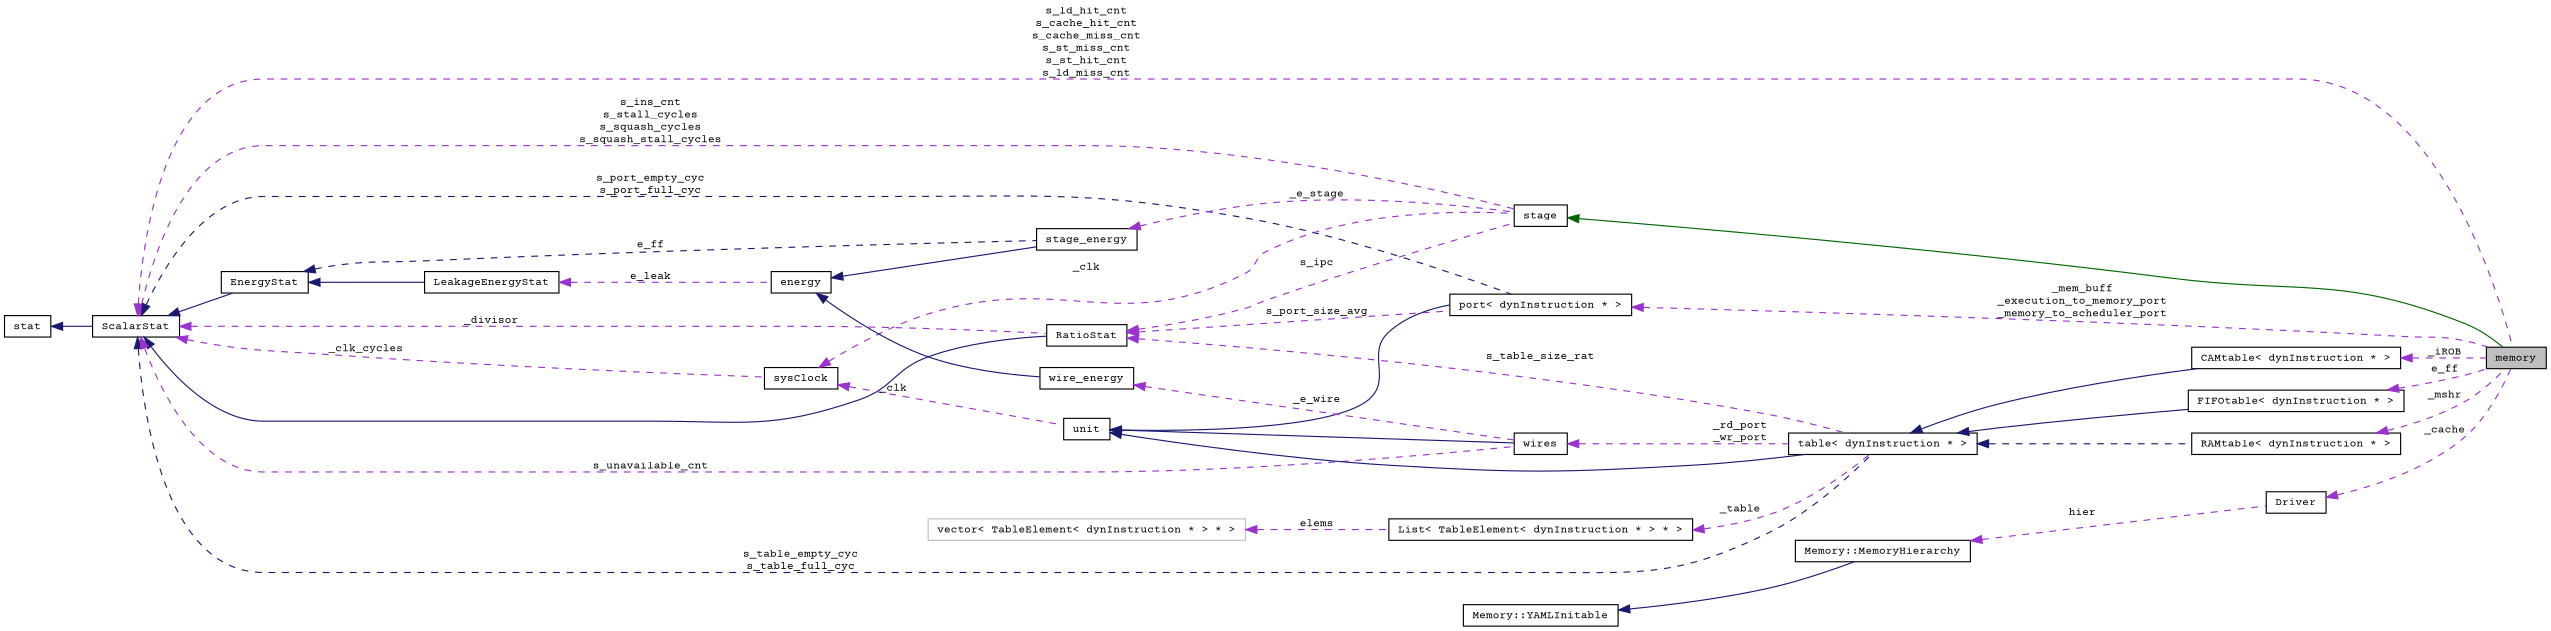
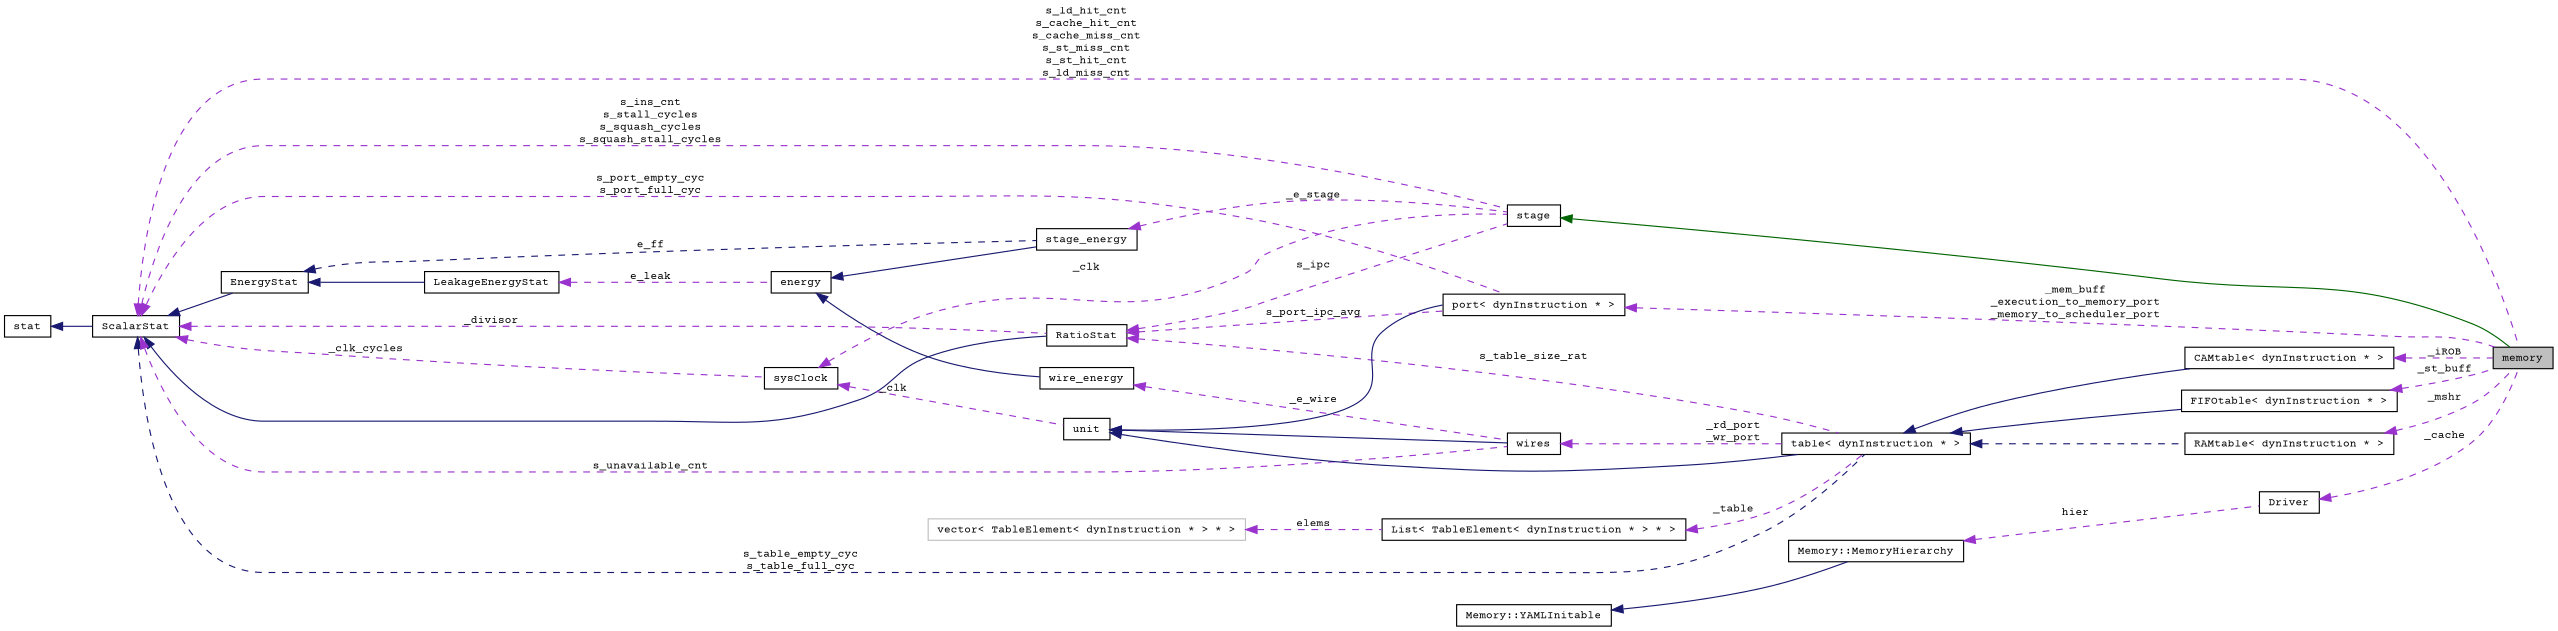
edge "port< dynInstruction * >" -> "ScalarStat": color midnightblue -> darkorchid3
edge "port< dynInstruction * >" -> "RatioStat": label "s_port_size_avg" -> "s_port_ipc_avg"
edge "memory" -> "FIFOtable< dynInstruction * >": label "e_ff" -> "_st_buff"
